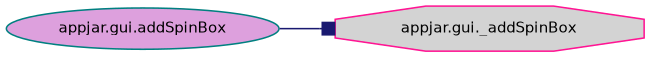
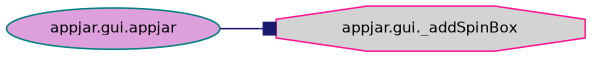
node "appjar.gui.addSpinBox": label "appjar.gui.addSpinBox" -> "appjar.gui.appjar"
